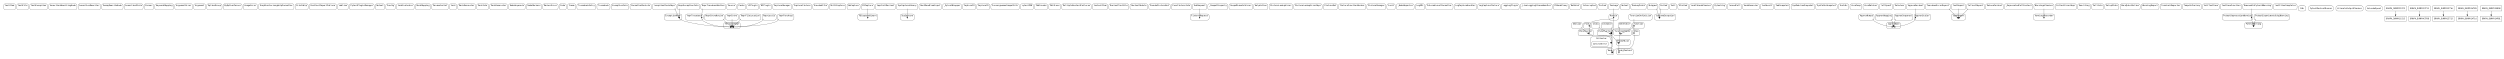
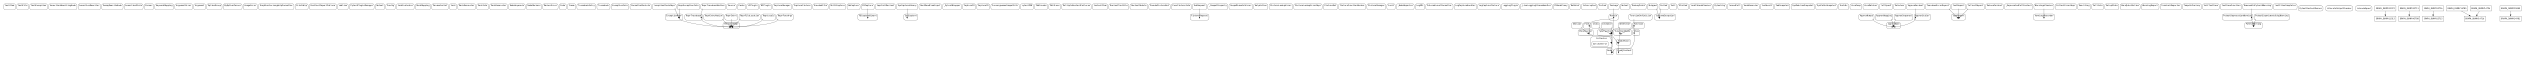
node "Pdb": removed
node "GRAPH_DUMMY14794": added
